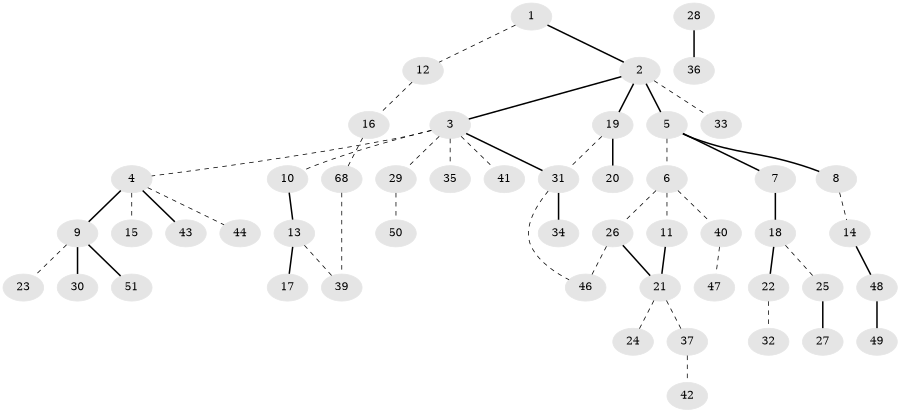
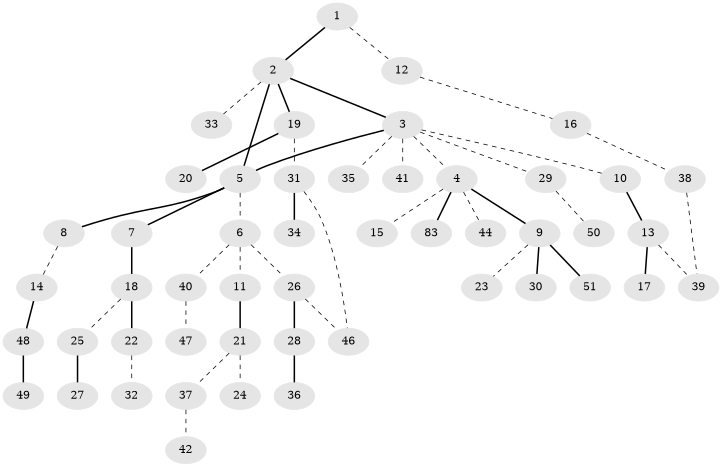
edge "3" -- "31": now "3" -- "5"
node "68": label "68" -> "38"
node "43": label "43" -> "83"
edge "26" -- "21": now "26" -- "28"
